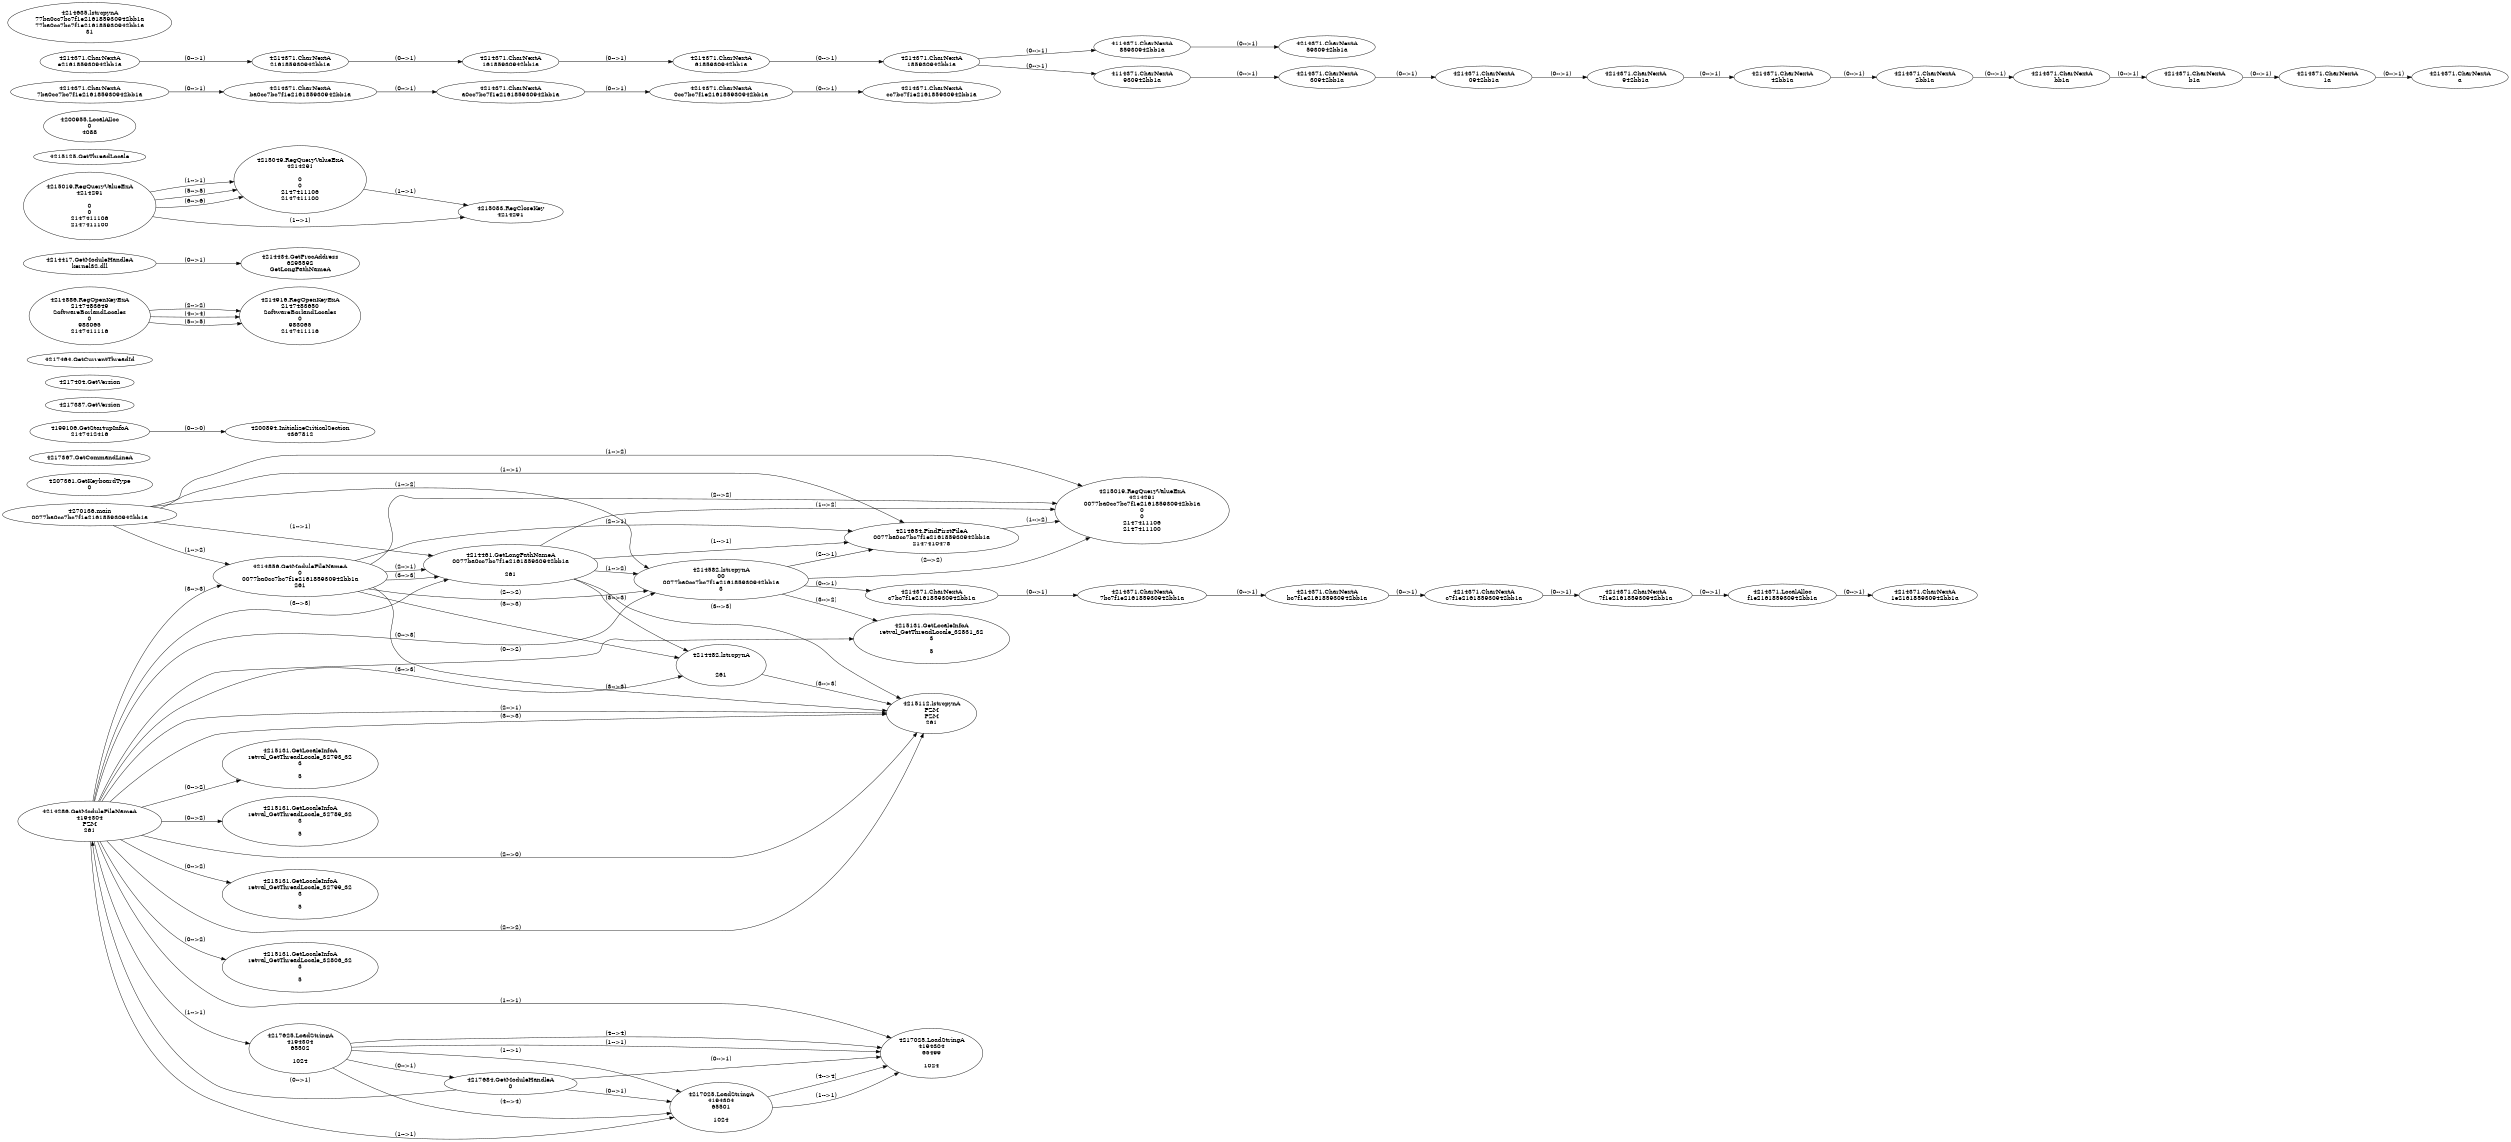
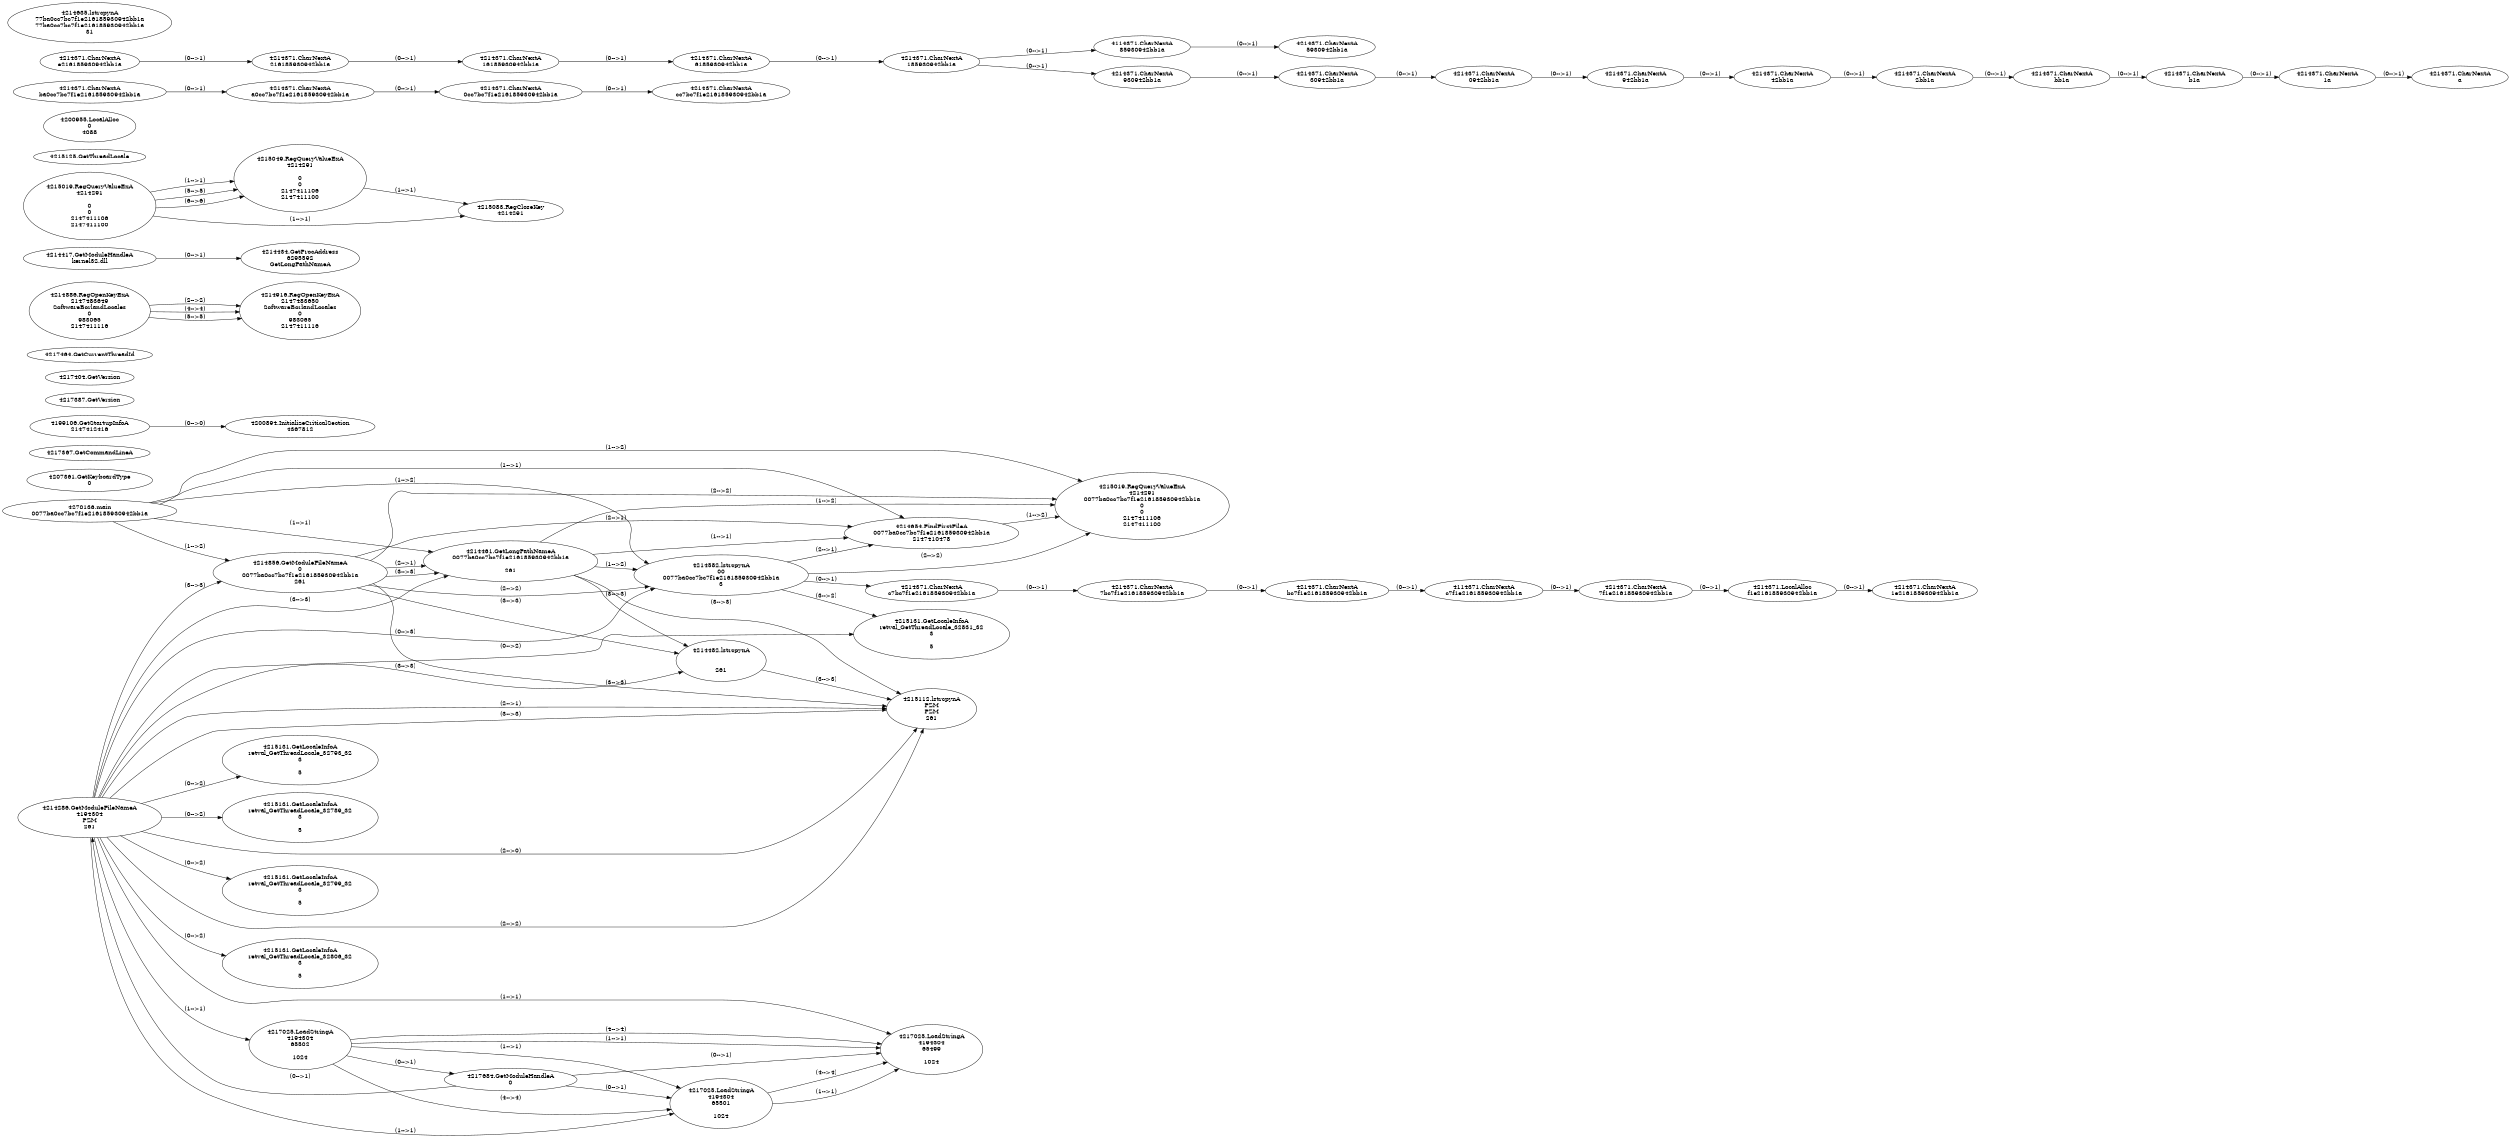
node "4114371.CharNextA 930942bb1a": label "4114371.CharNextA 930942bb1a" -> "4214371.CharNextA 930942bb1a"
node "4214371.CharNextA 7ba0cc7bc7f1e216185930942bb1a": removed
node "4214371.CharNextA c7f1e216185930942bb1a": label "4214371.CharNextA c7f1e216185930942bb1a" -> "4114371.CharNextA c7f1e216185930942bb1a"
node "4217625.LoadStringA 4194304 65502 1024": label "4217625.LoadStringA 4194304 65502 1024" -> "4217025.LoadStringA 4194304 65502 1024"
